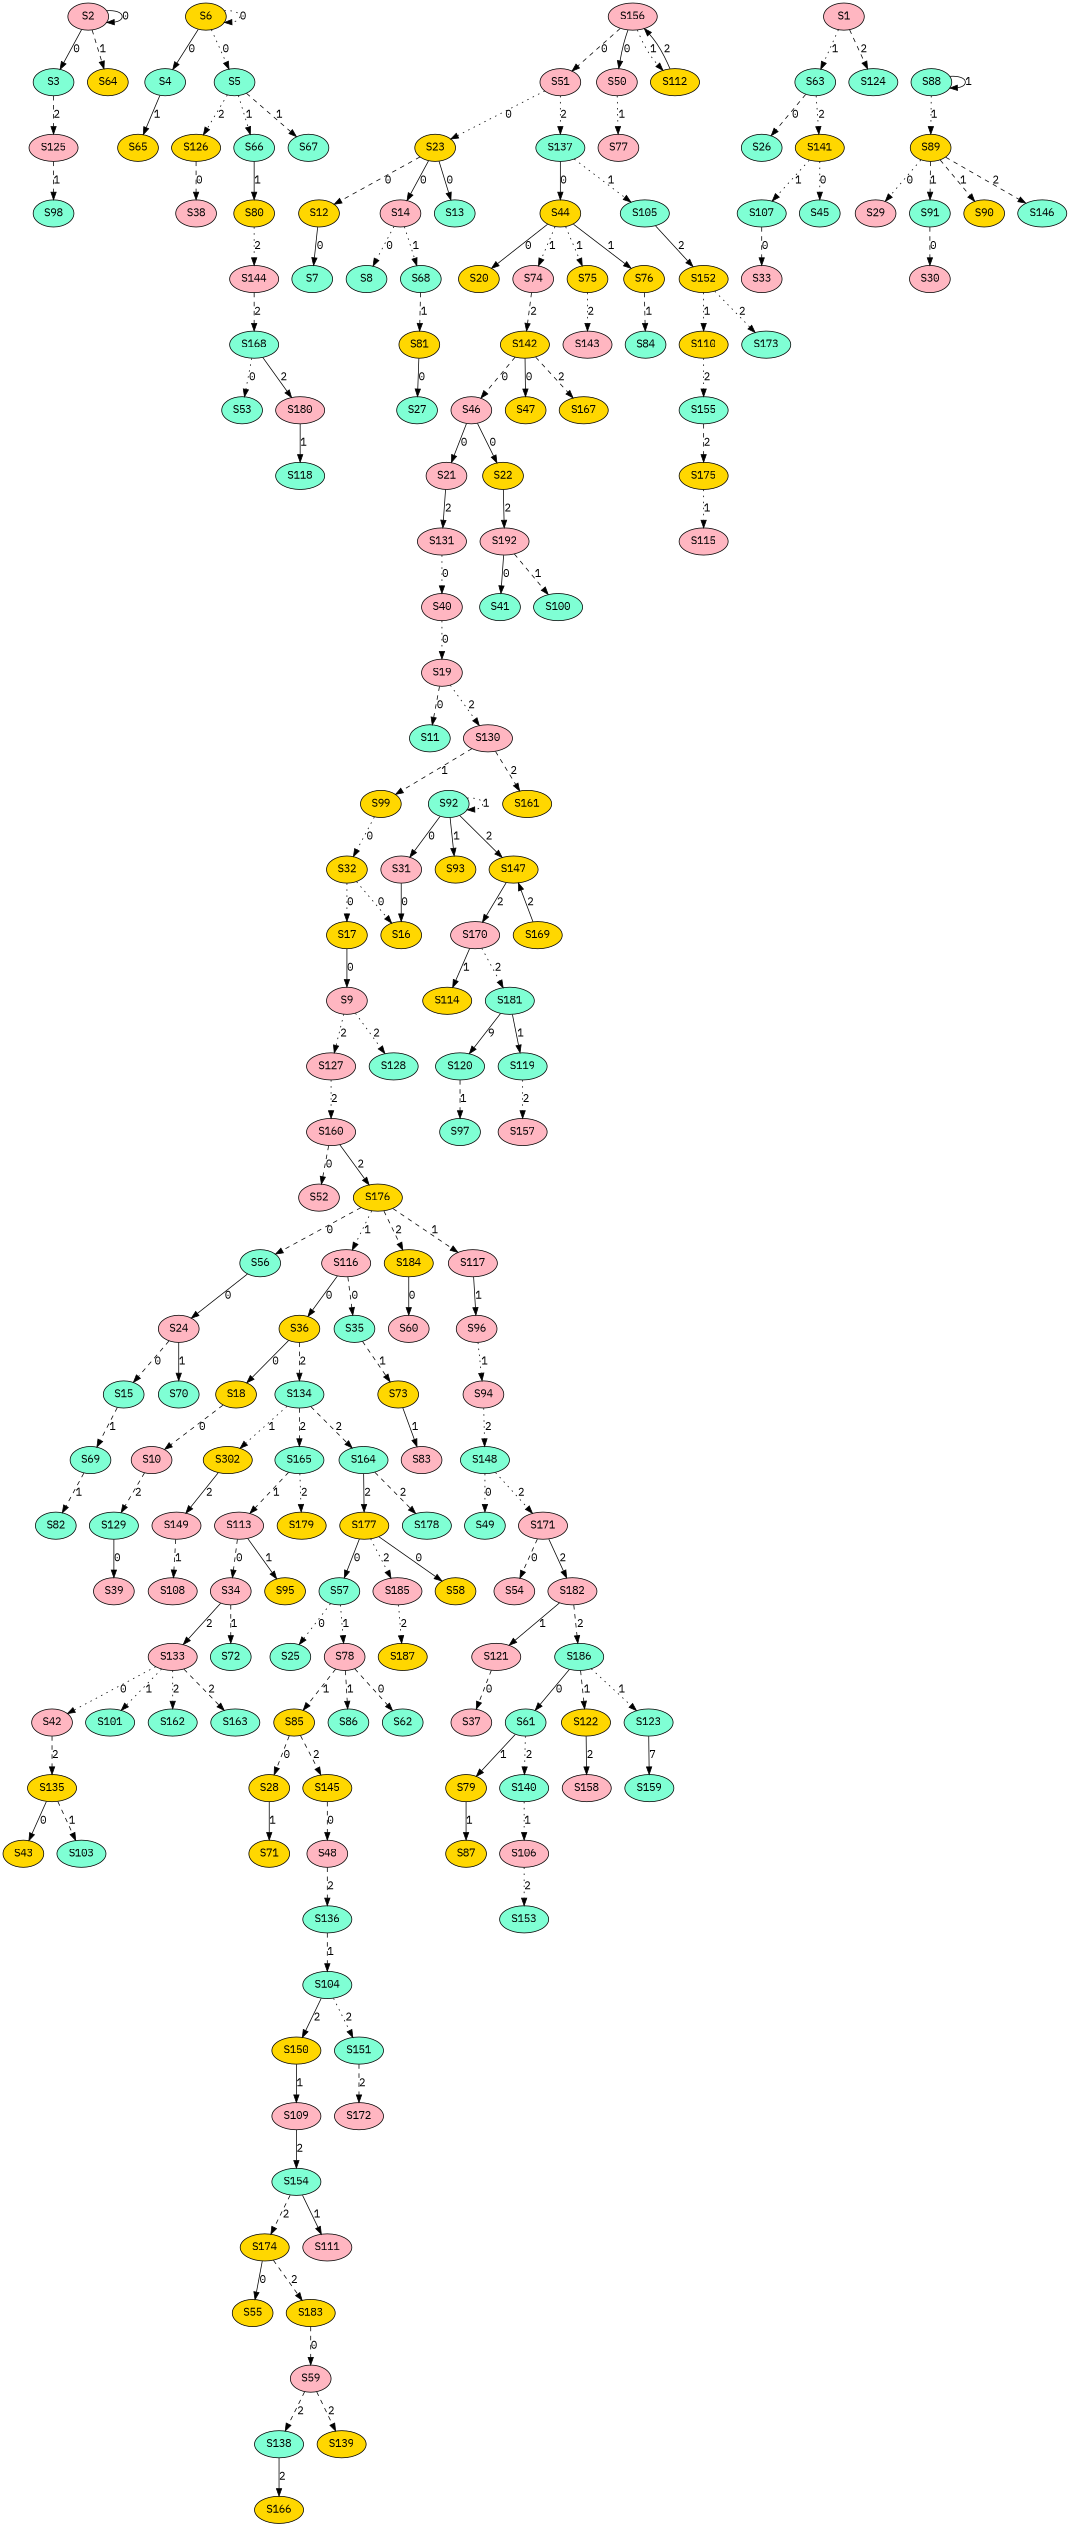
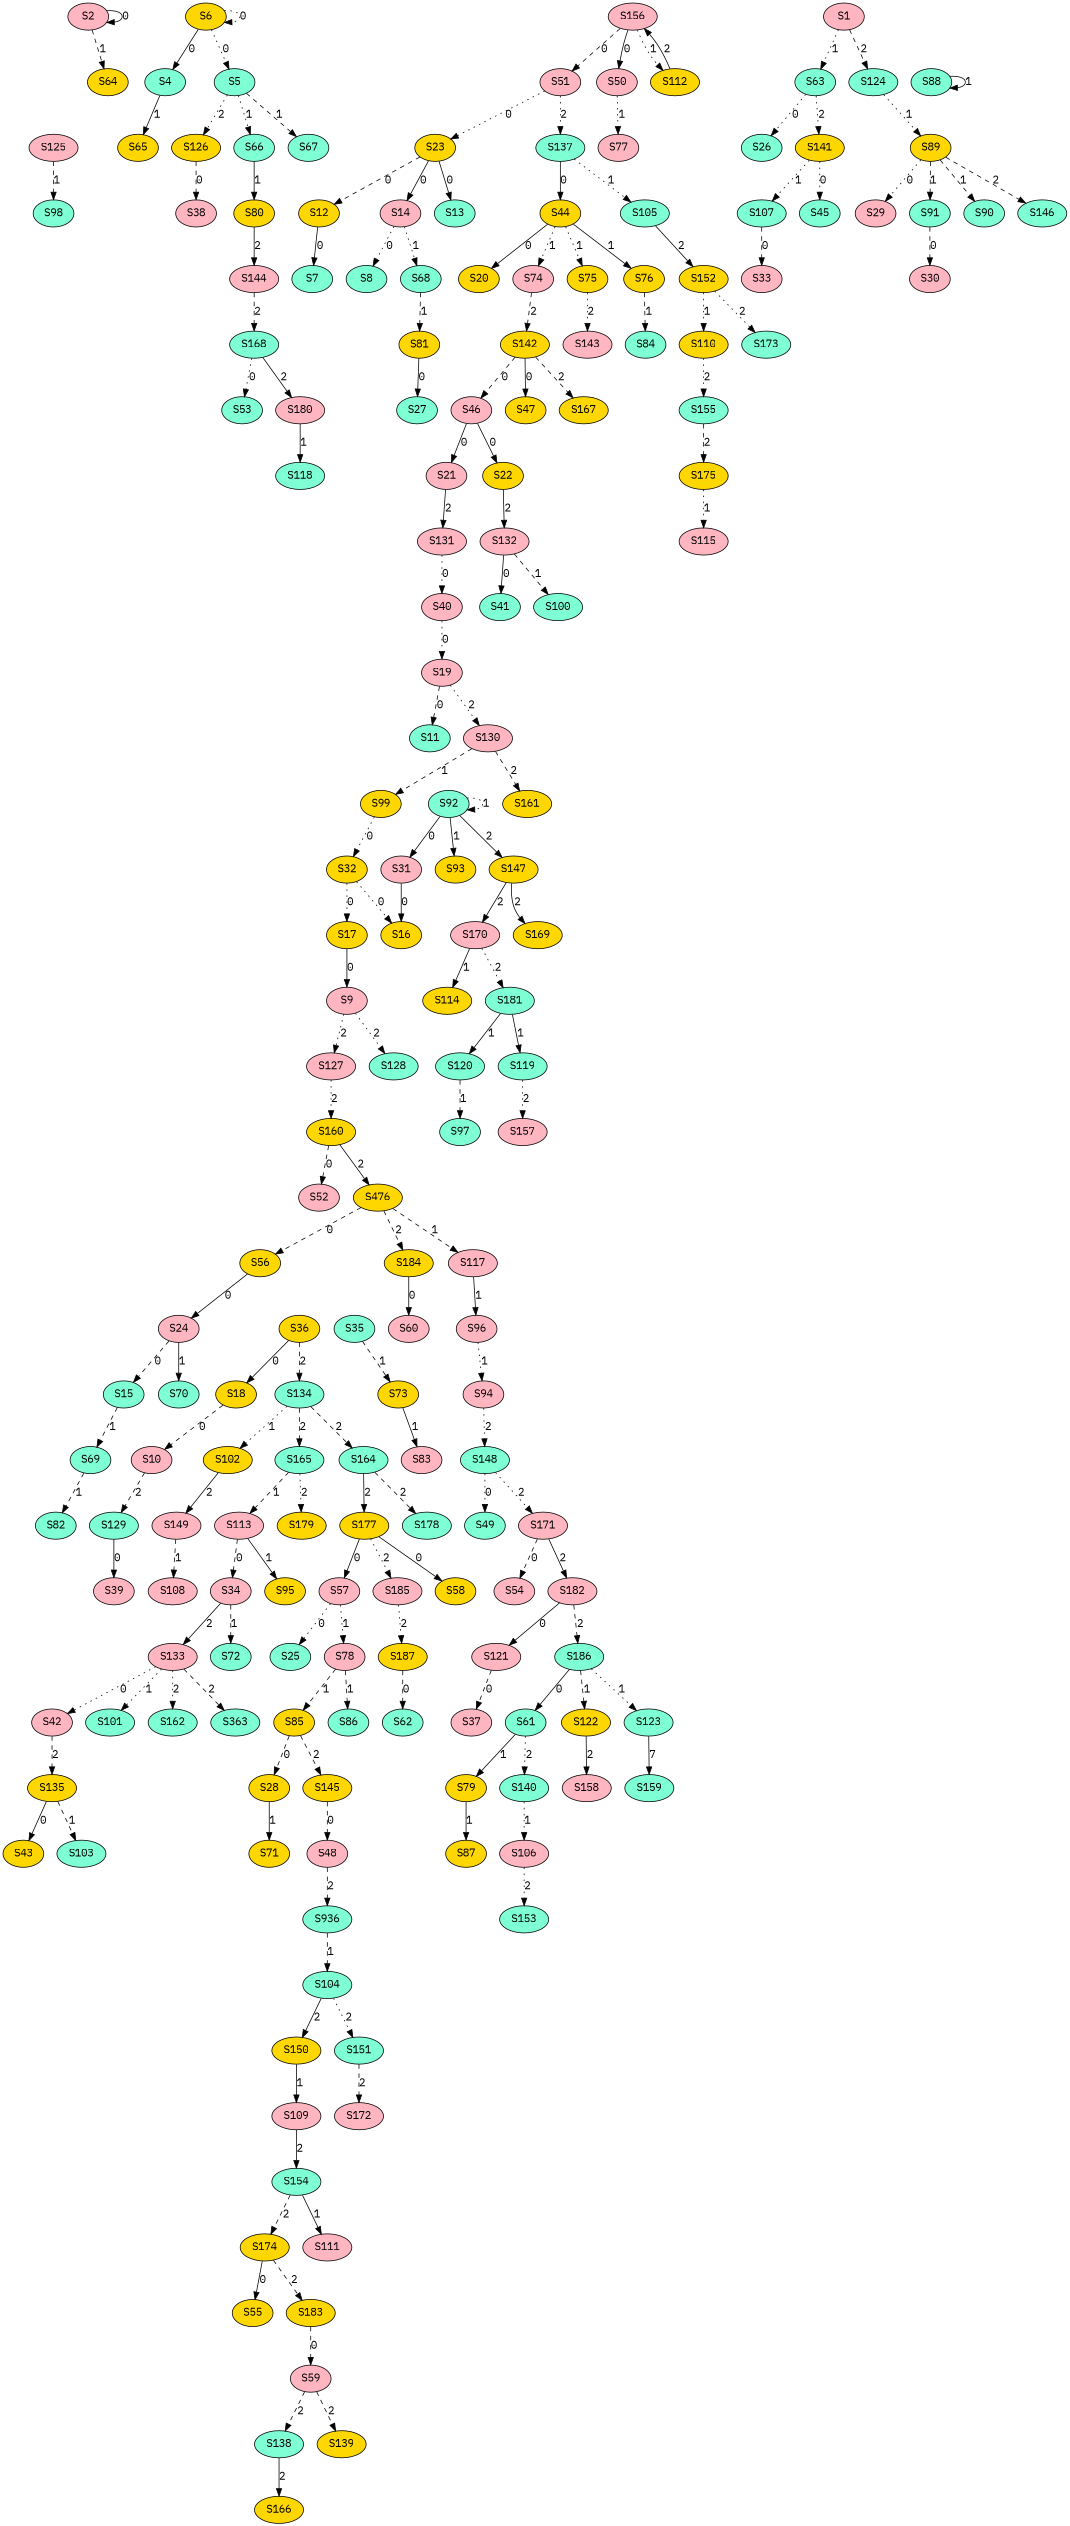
node "S3": removed
edge "S88" -> "S89": now "S124" -> "S89"
edge "S63" -> "S26": style dashed -> dotted
node "S90": fillcolor gold -> aquamarine
edge "S80" -> "S144": style dotted -> solid
node "S192": label "S192" -> "S132"
edge "S169" -> "S147": reversed
edge "S181" -> "S120": label "9" -> "1"
node "S160": fillcolor lightpink -> gold
node "S176": label "S176" -> "S476"
node "S56": fillcolor aquamarine -> gold
node "S116": removed
node "S302": label "S302" -> "S102"
node "S57": fillcolor aquamarine -> lightpink
edge "S182" -> "S121": label "1" -> "0"
edge "S78" -> "S62": now "S187" -> "S62"
node "S163": label "S163" -> "S363"
node "S136": label "S136" -> "S936"
